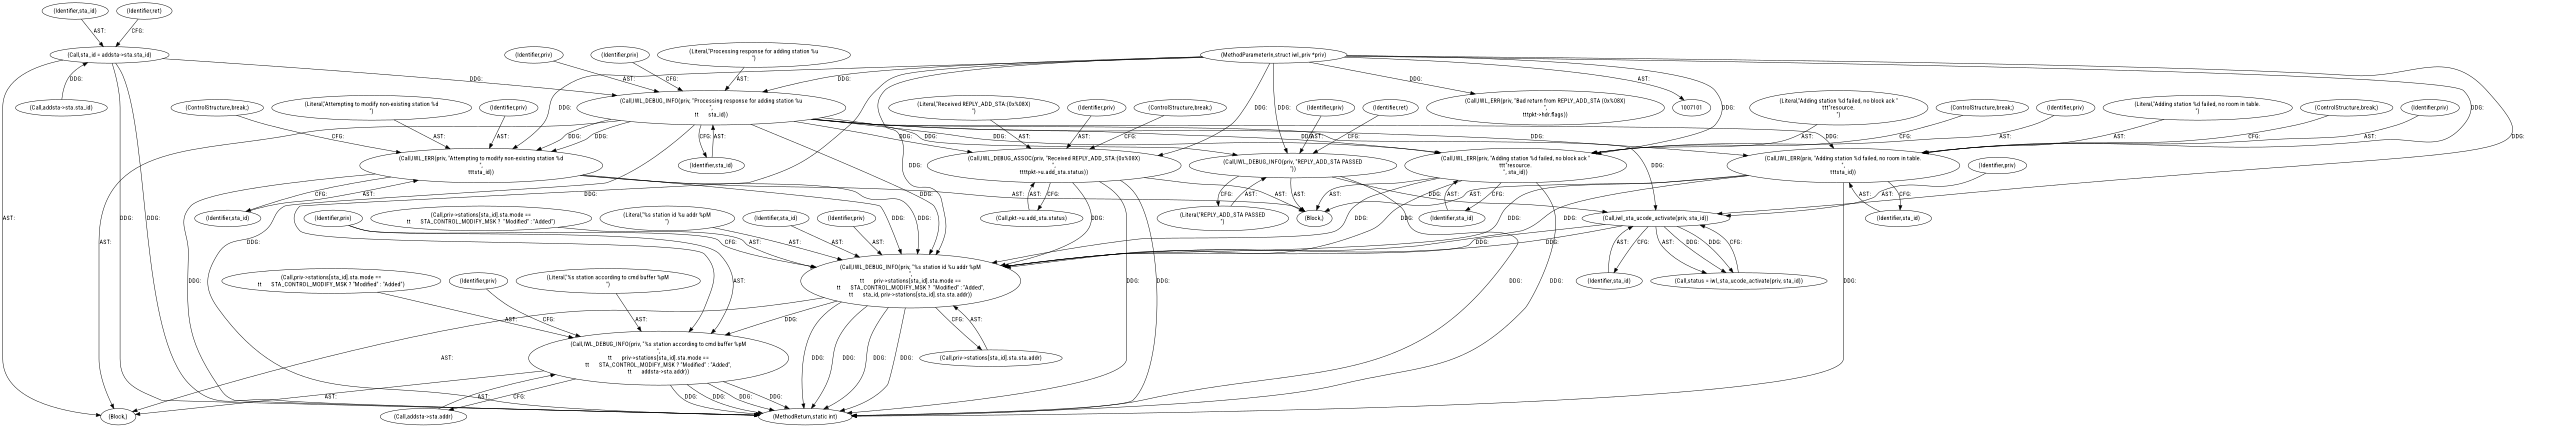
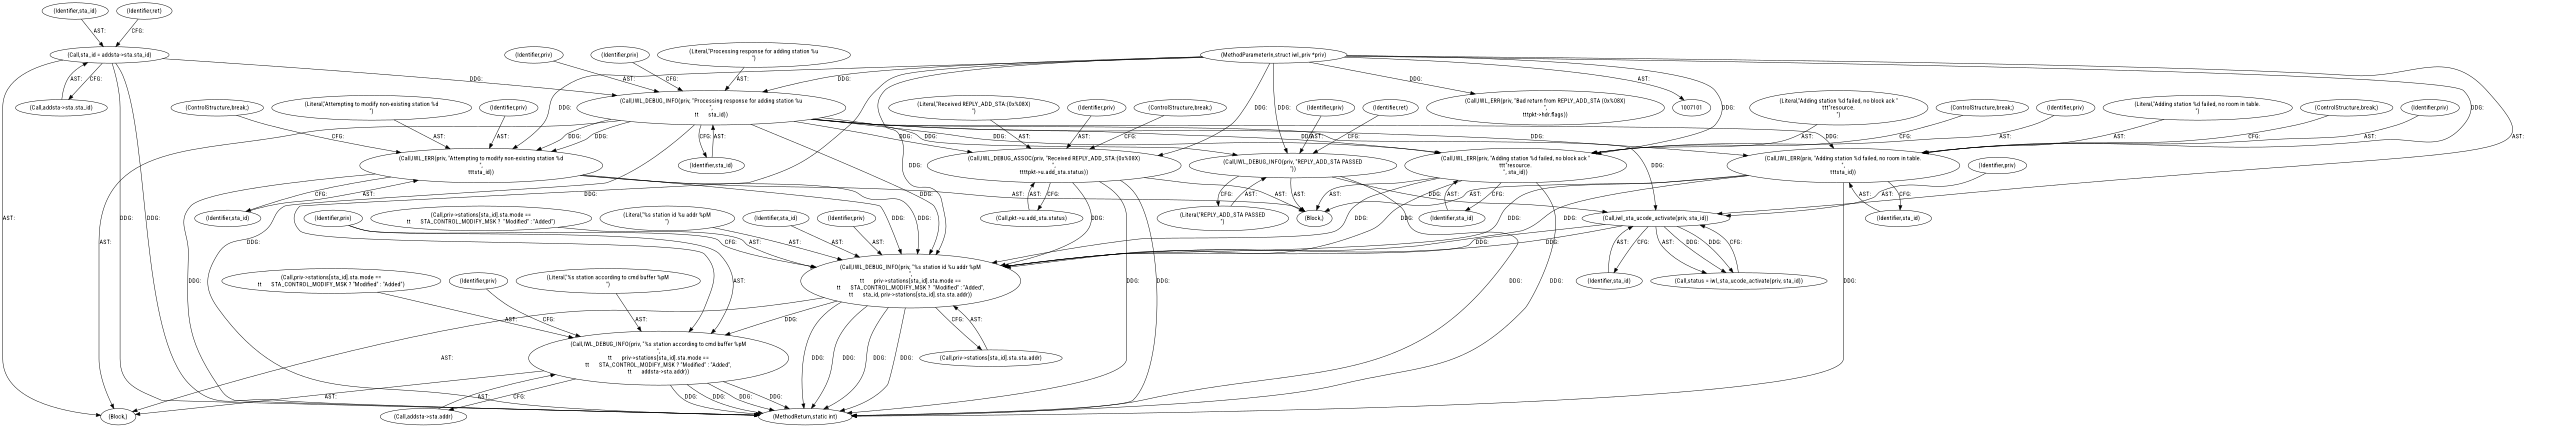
edge "(Call,addsta->sta.sta_id)" -> "(Call,sta_id = addsta->sta.sta_id)": label "DDG: " -> "AST: "
edge "(Call,sta_id = addsta->sta.sta_id)" -> "(Call,addsta->sta.sta_id)": added, label "CFG:"
edge "(MethodParameterIn,struct iwl_priv *priv)" -> "(Call,iwl_sta_ucode_activate(priv, sta_id))": label "DDG: " -> "AST: "
